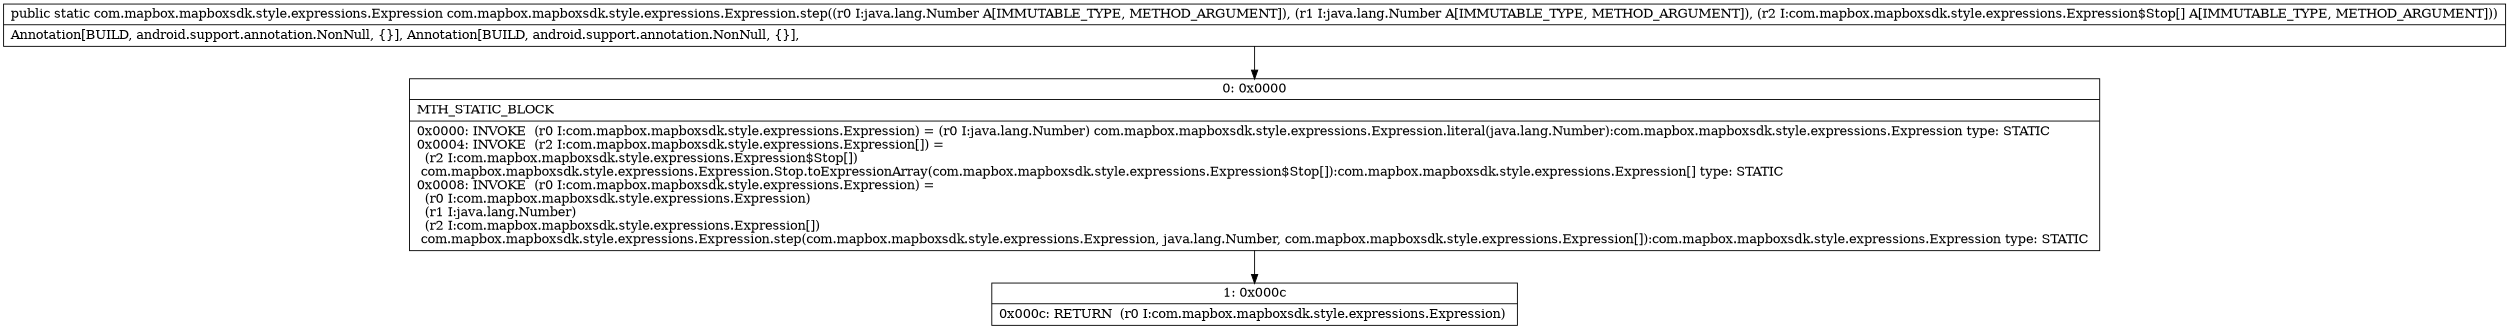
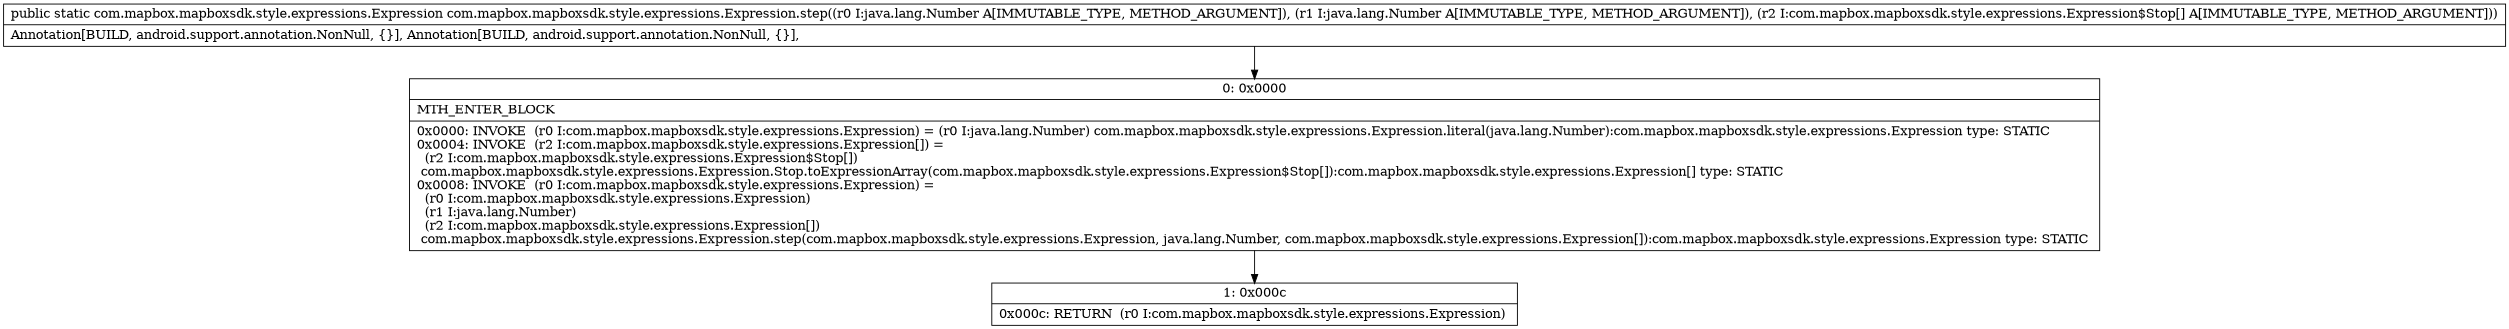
node "0: 0x0000": text "MTH_STATIC_BLOCK" -> "MTH_ENTER_BLOCK"
